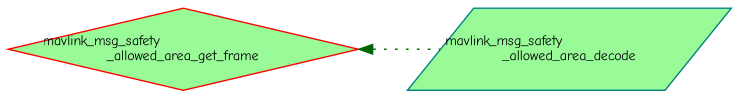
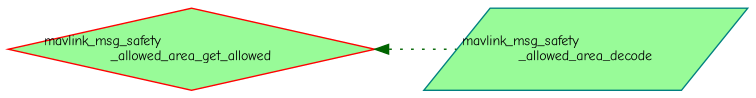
node "mavlink_msg_safety _allowed_area_get_frame": label "mavlink_msg_safety _allowed_area_get_frame" -> "mavlink_msg_safety _allowed_area_get_allowed"
